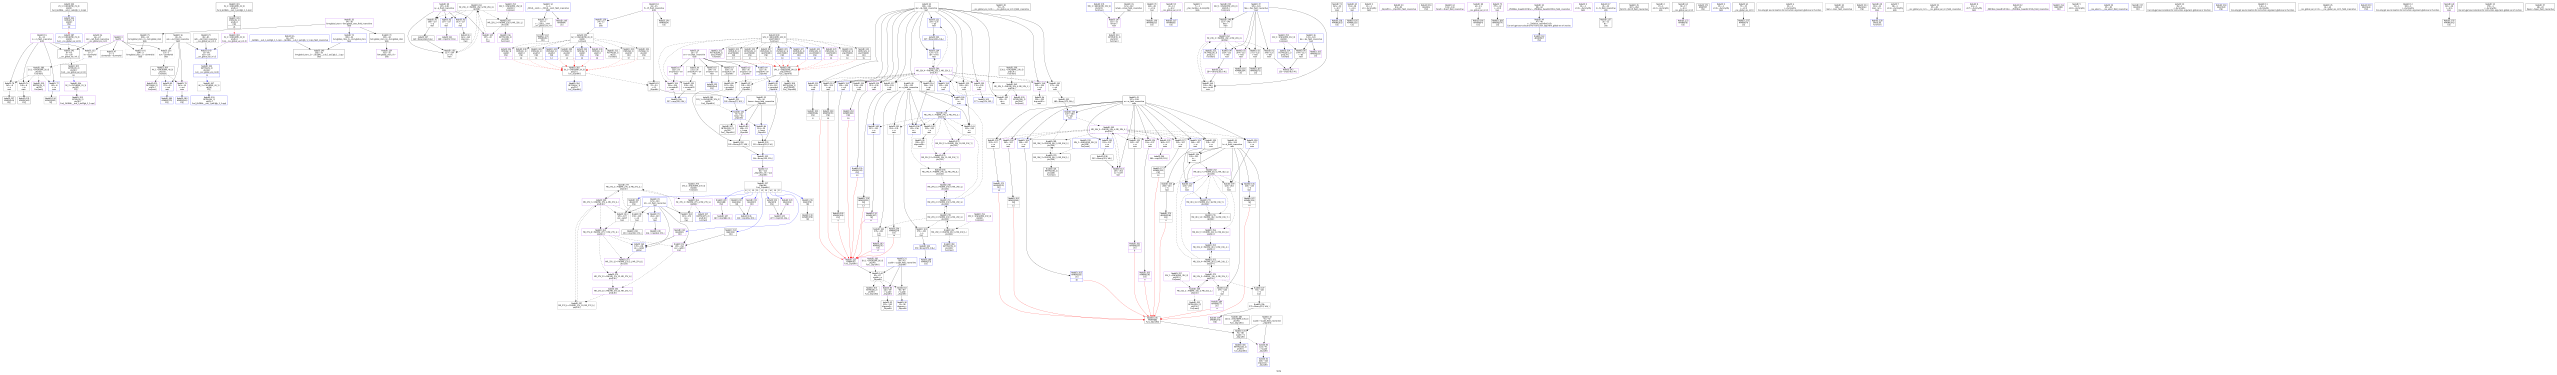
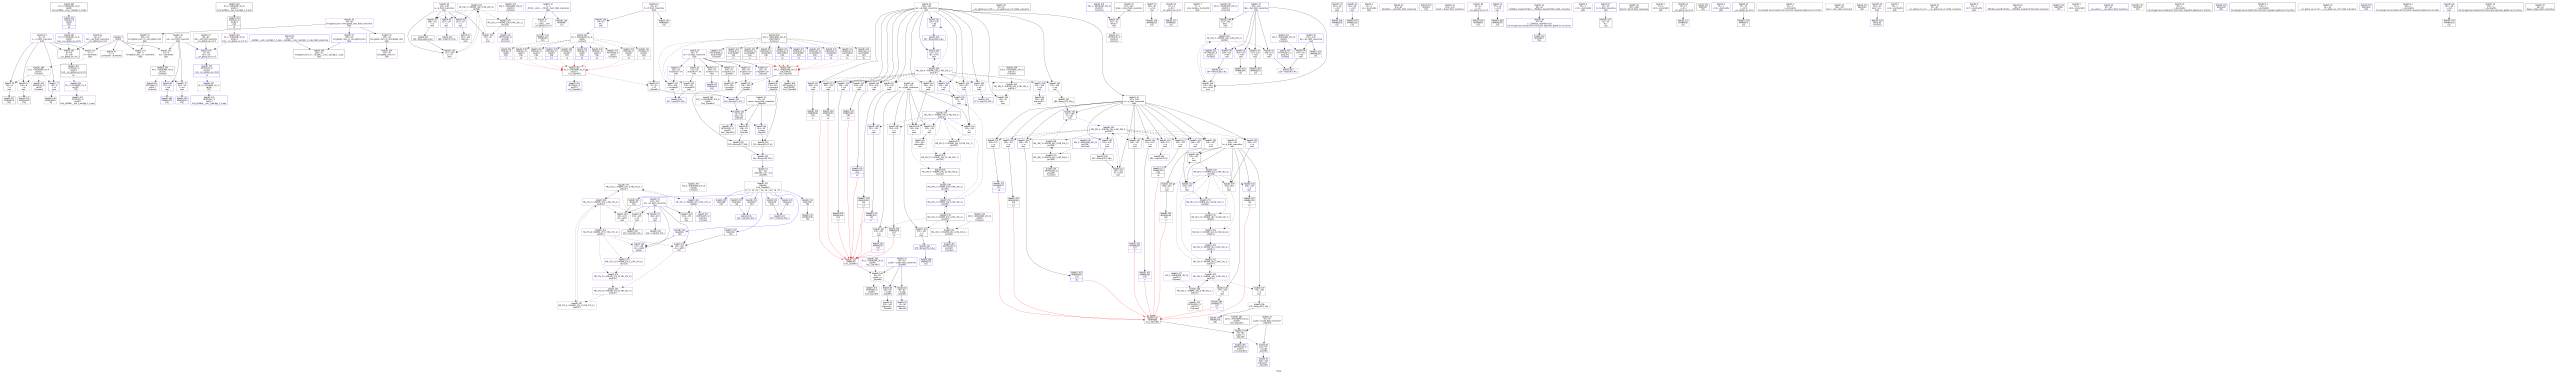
edge "NodeID: 42" -> "NodeID: 118": now "NodeID: 42" -> "NodeID: 43"
node "NodeID: 320": removed
node "NodeID: 247": removed
edge "NodeID: 154" -> "NodeID: 260": now "NodeID: 154" -> "NodeID: 248"
